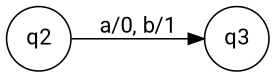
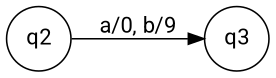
edge "q2" -> "q3": label "a/0, b/1" -> "a/0, b/9"
